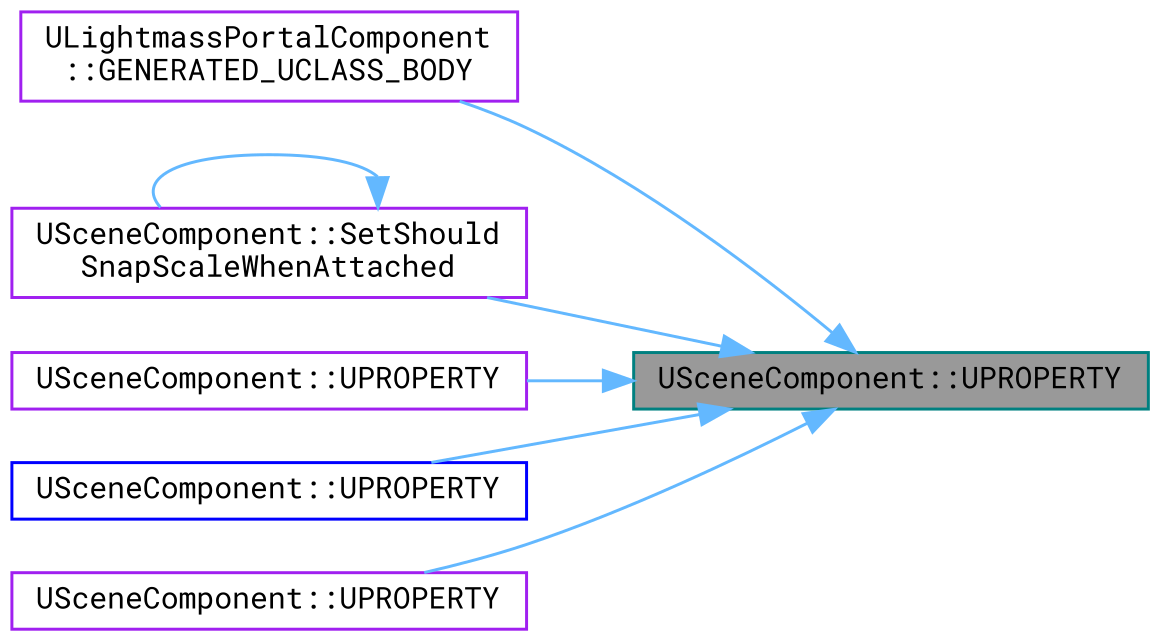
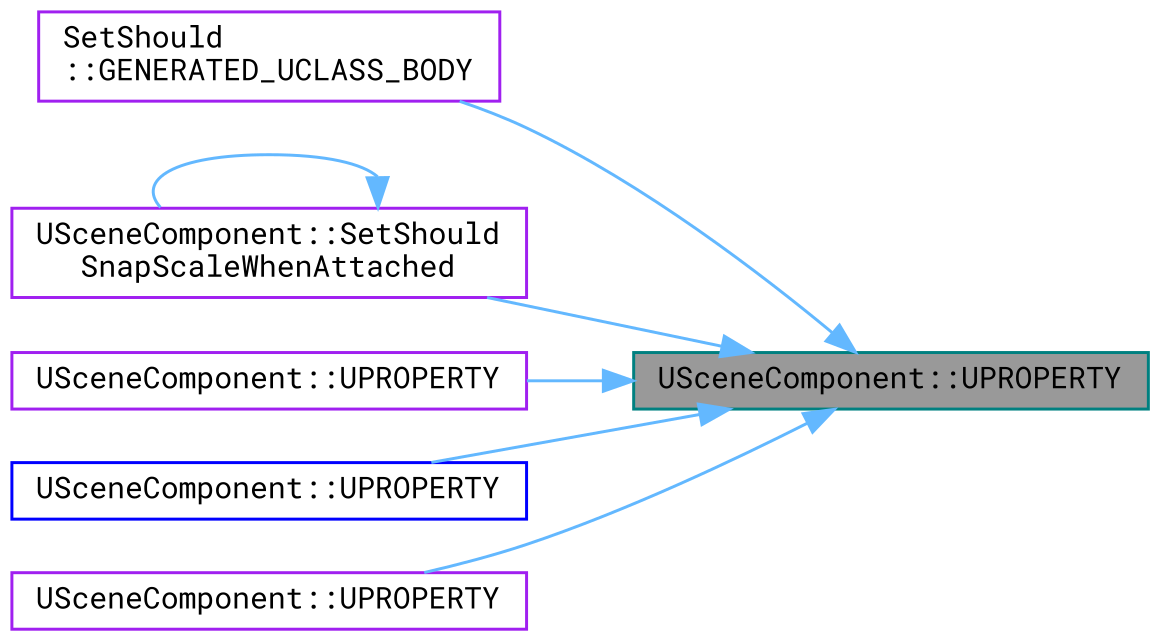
node "ULightmassPortalComponent ::GENERATED_UCLASS_BODY": label "ULightmassPortalComponent ::GENERATED_UCLASS_BODY" -> "SetShould ::GENERATED_UCLASS_BODY"
